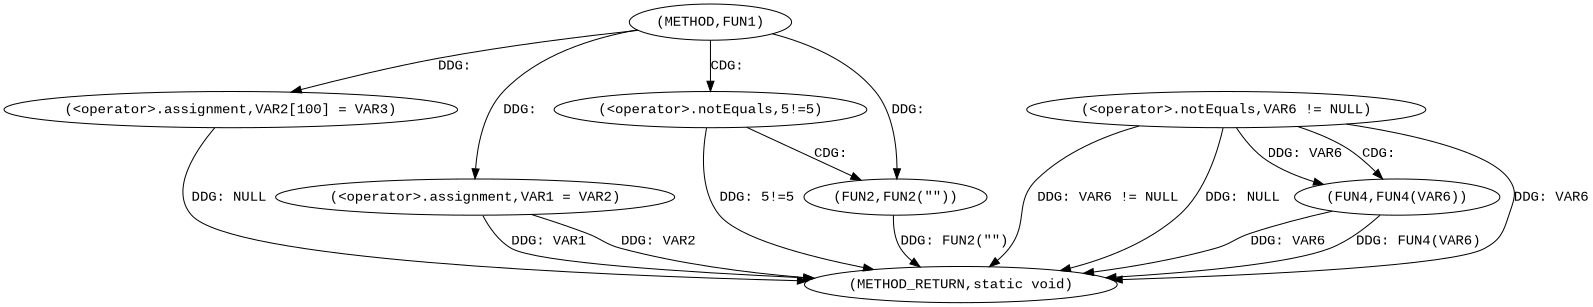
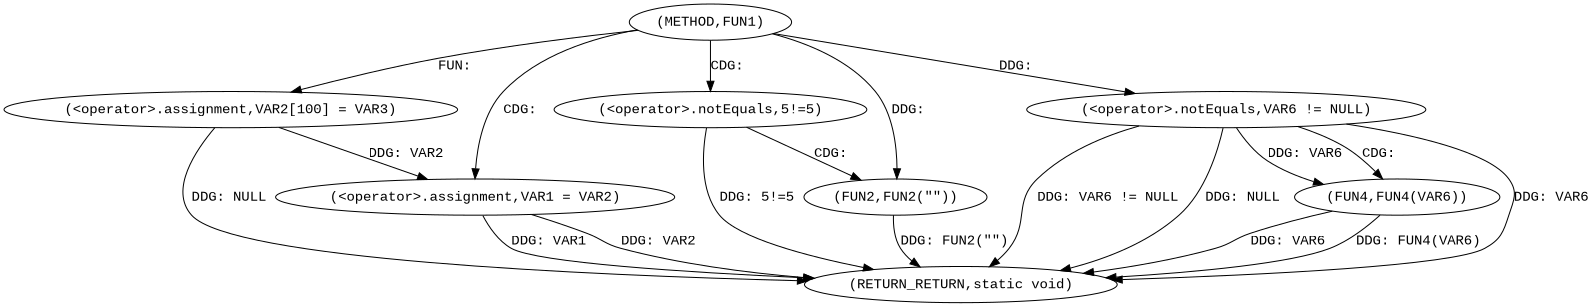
edge "(METHOD,FUN1)" -> "(<operator>.notEquals,VAR6 != NULL)": added, label "DDG:"
edge "(METHOD,FUN1)" -> "(<operator>.assignment,VAR2[100] = VAR3)": label "DDG: " -> "FUN: "
edge "(METHOD,FUN1)" -> "(<operator>.assignment,VAR1 = VAR2)": label "DDG: " -> "CDG: "
edge "(<operator>.assignment,VAR2[100] = VAR3)" -> "(<operator>.assignment,VAR1 = VAR2)": added, label "DDG: VAR2"
node "(METHOD_RETURN,static void)": label "(METHOD_RETURN,static void)" -> "(RETURN_RETURN,static void)"
